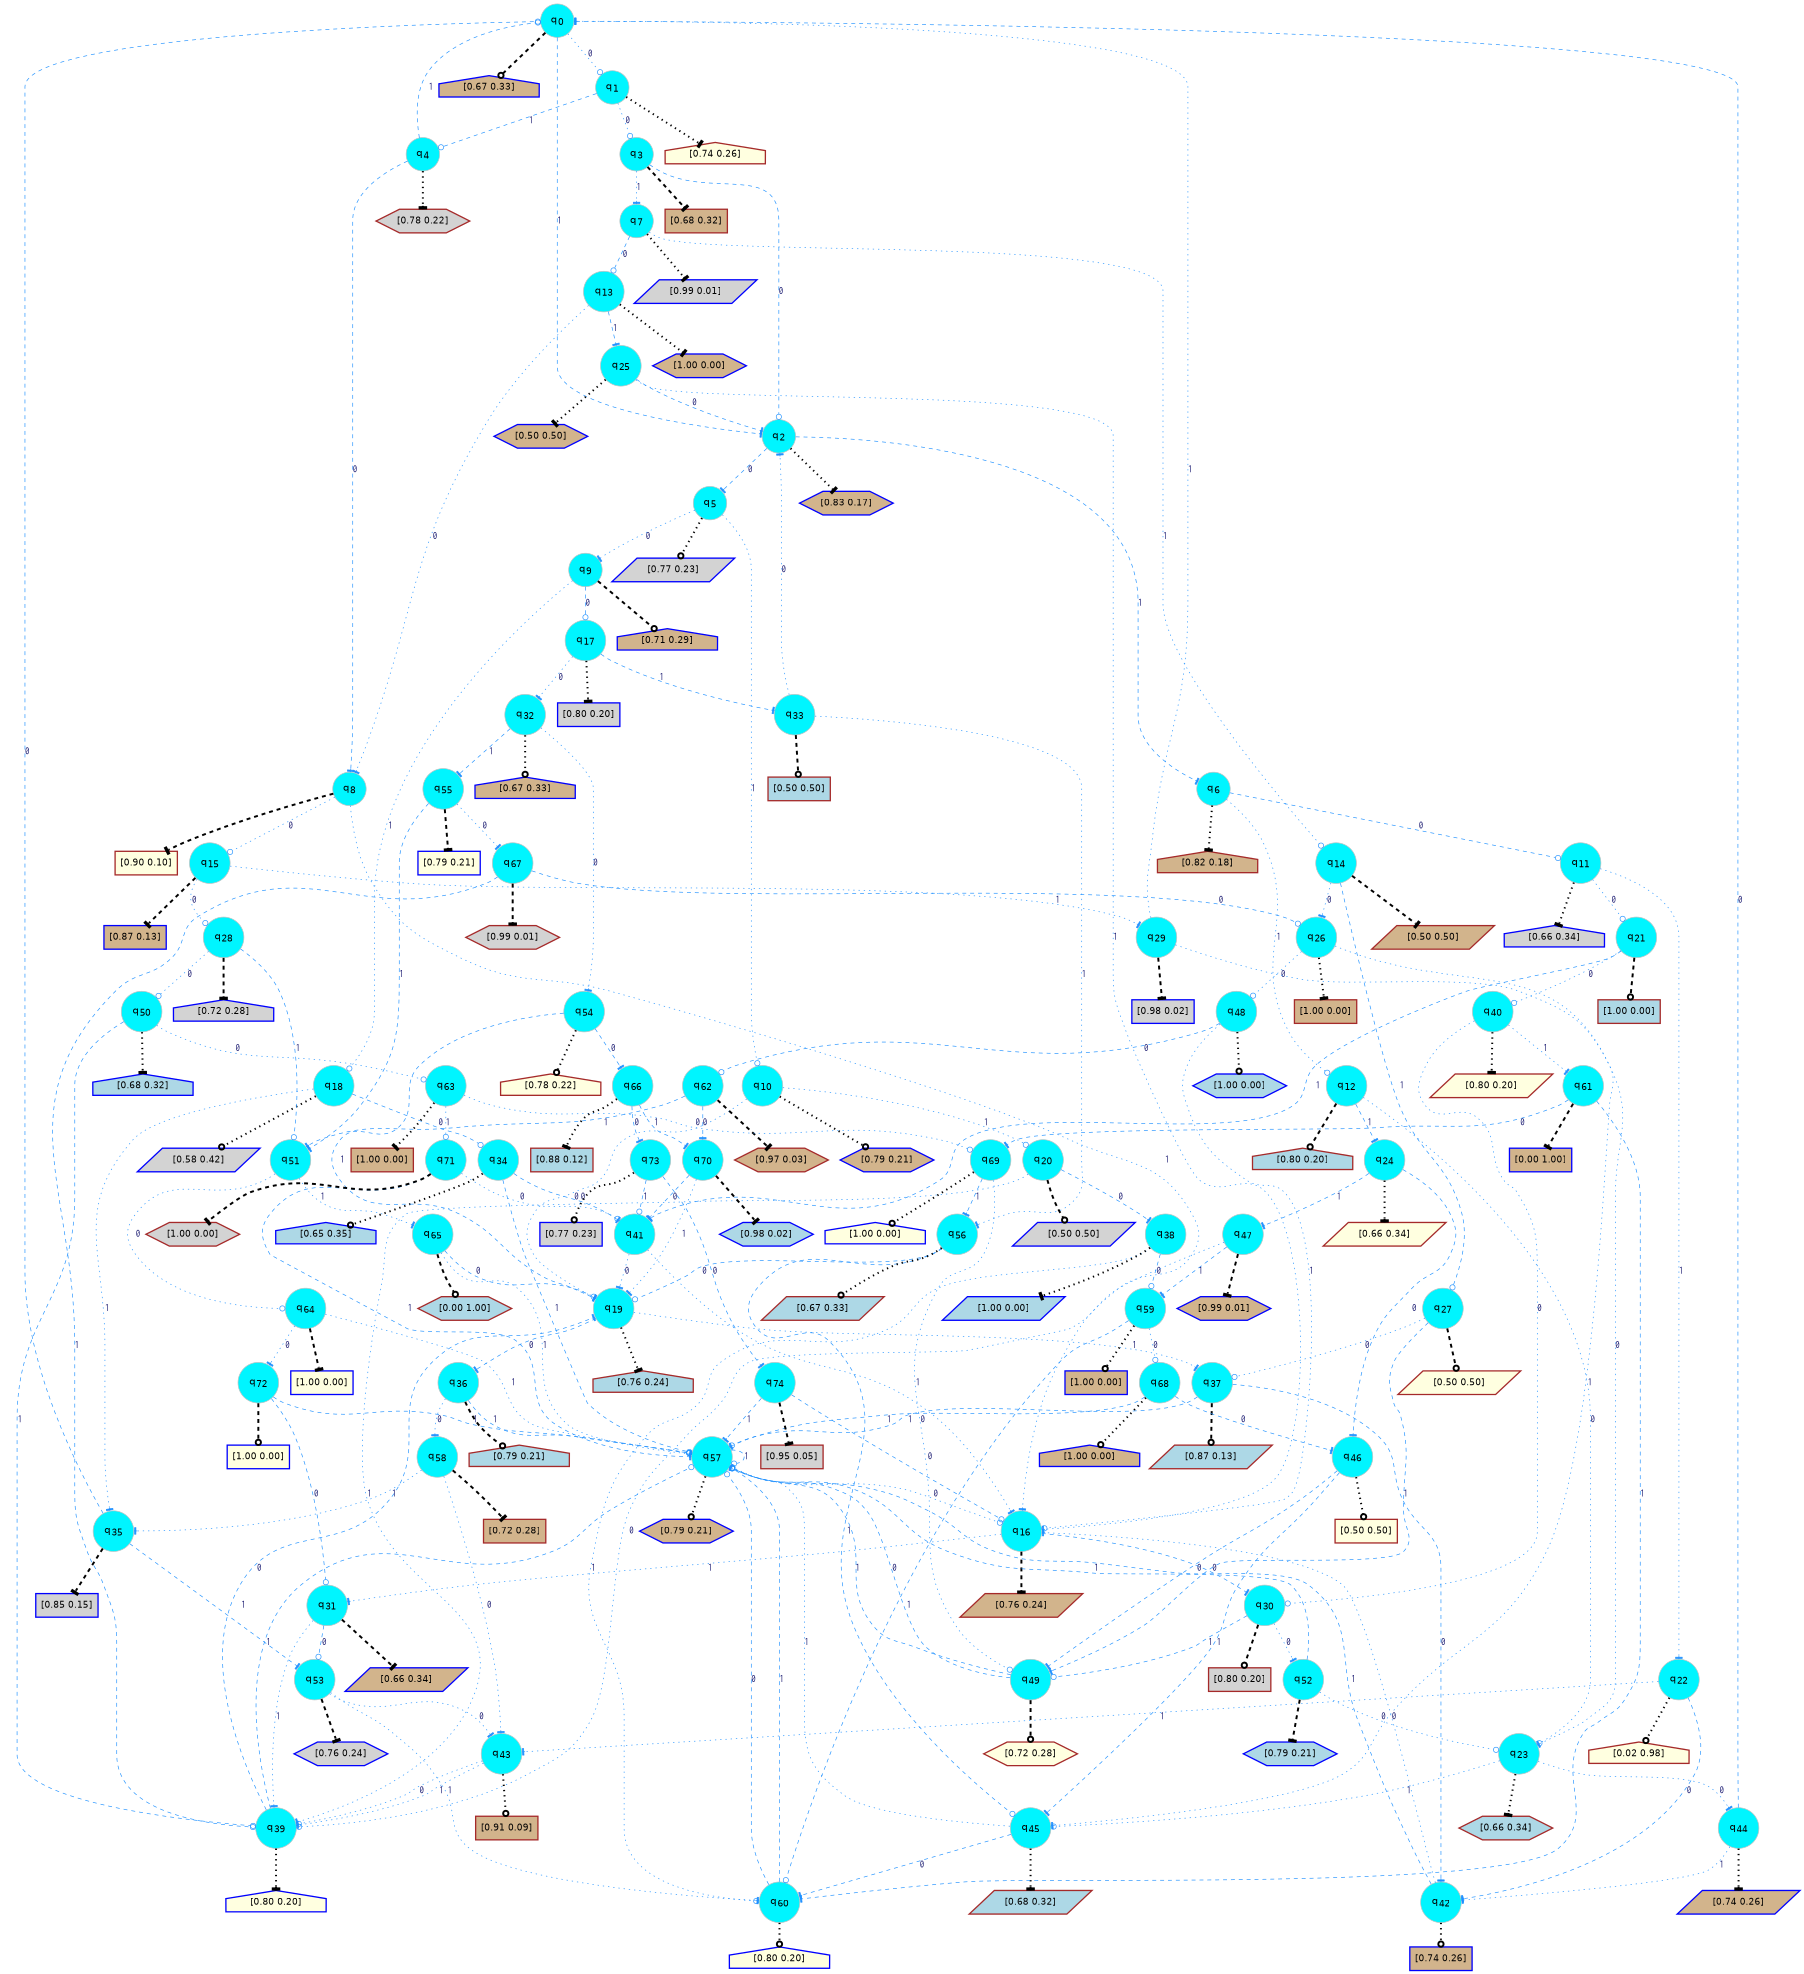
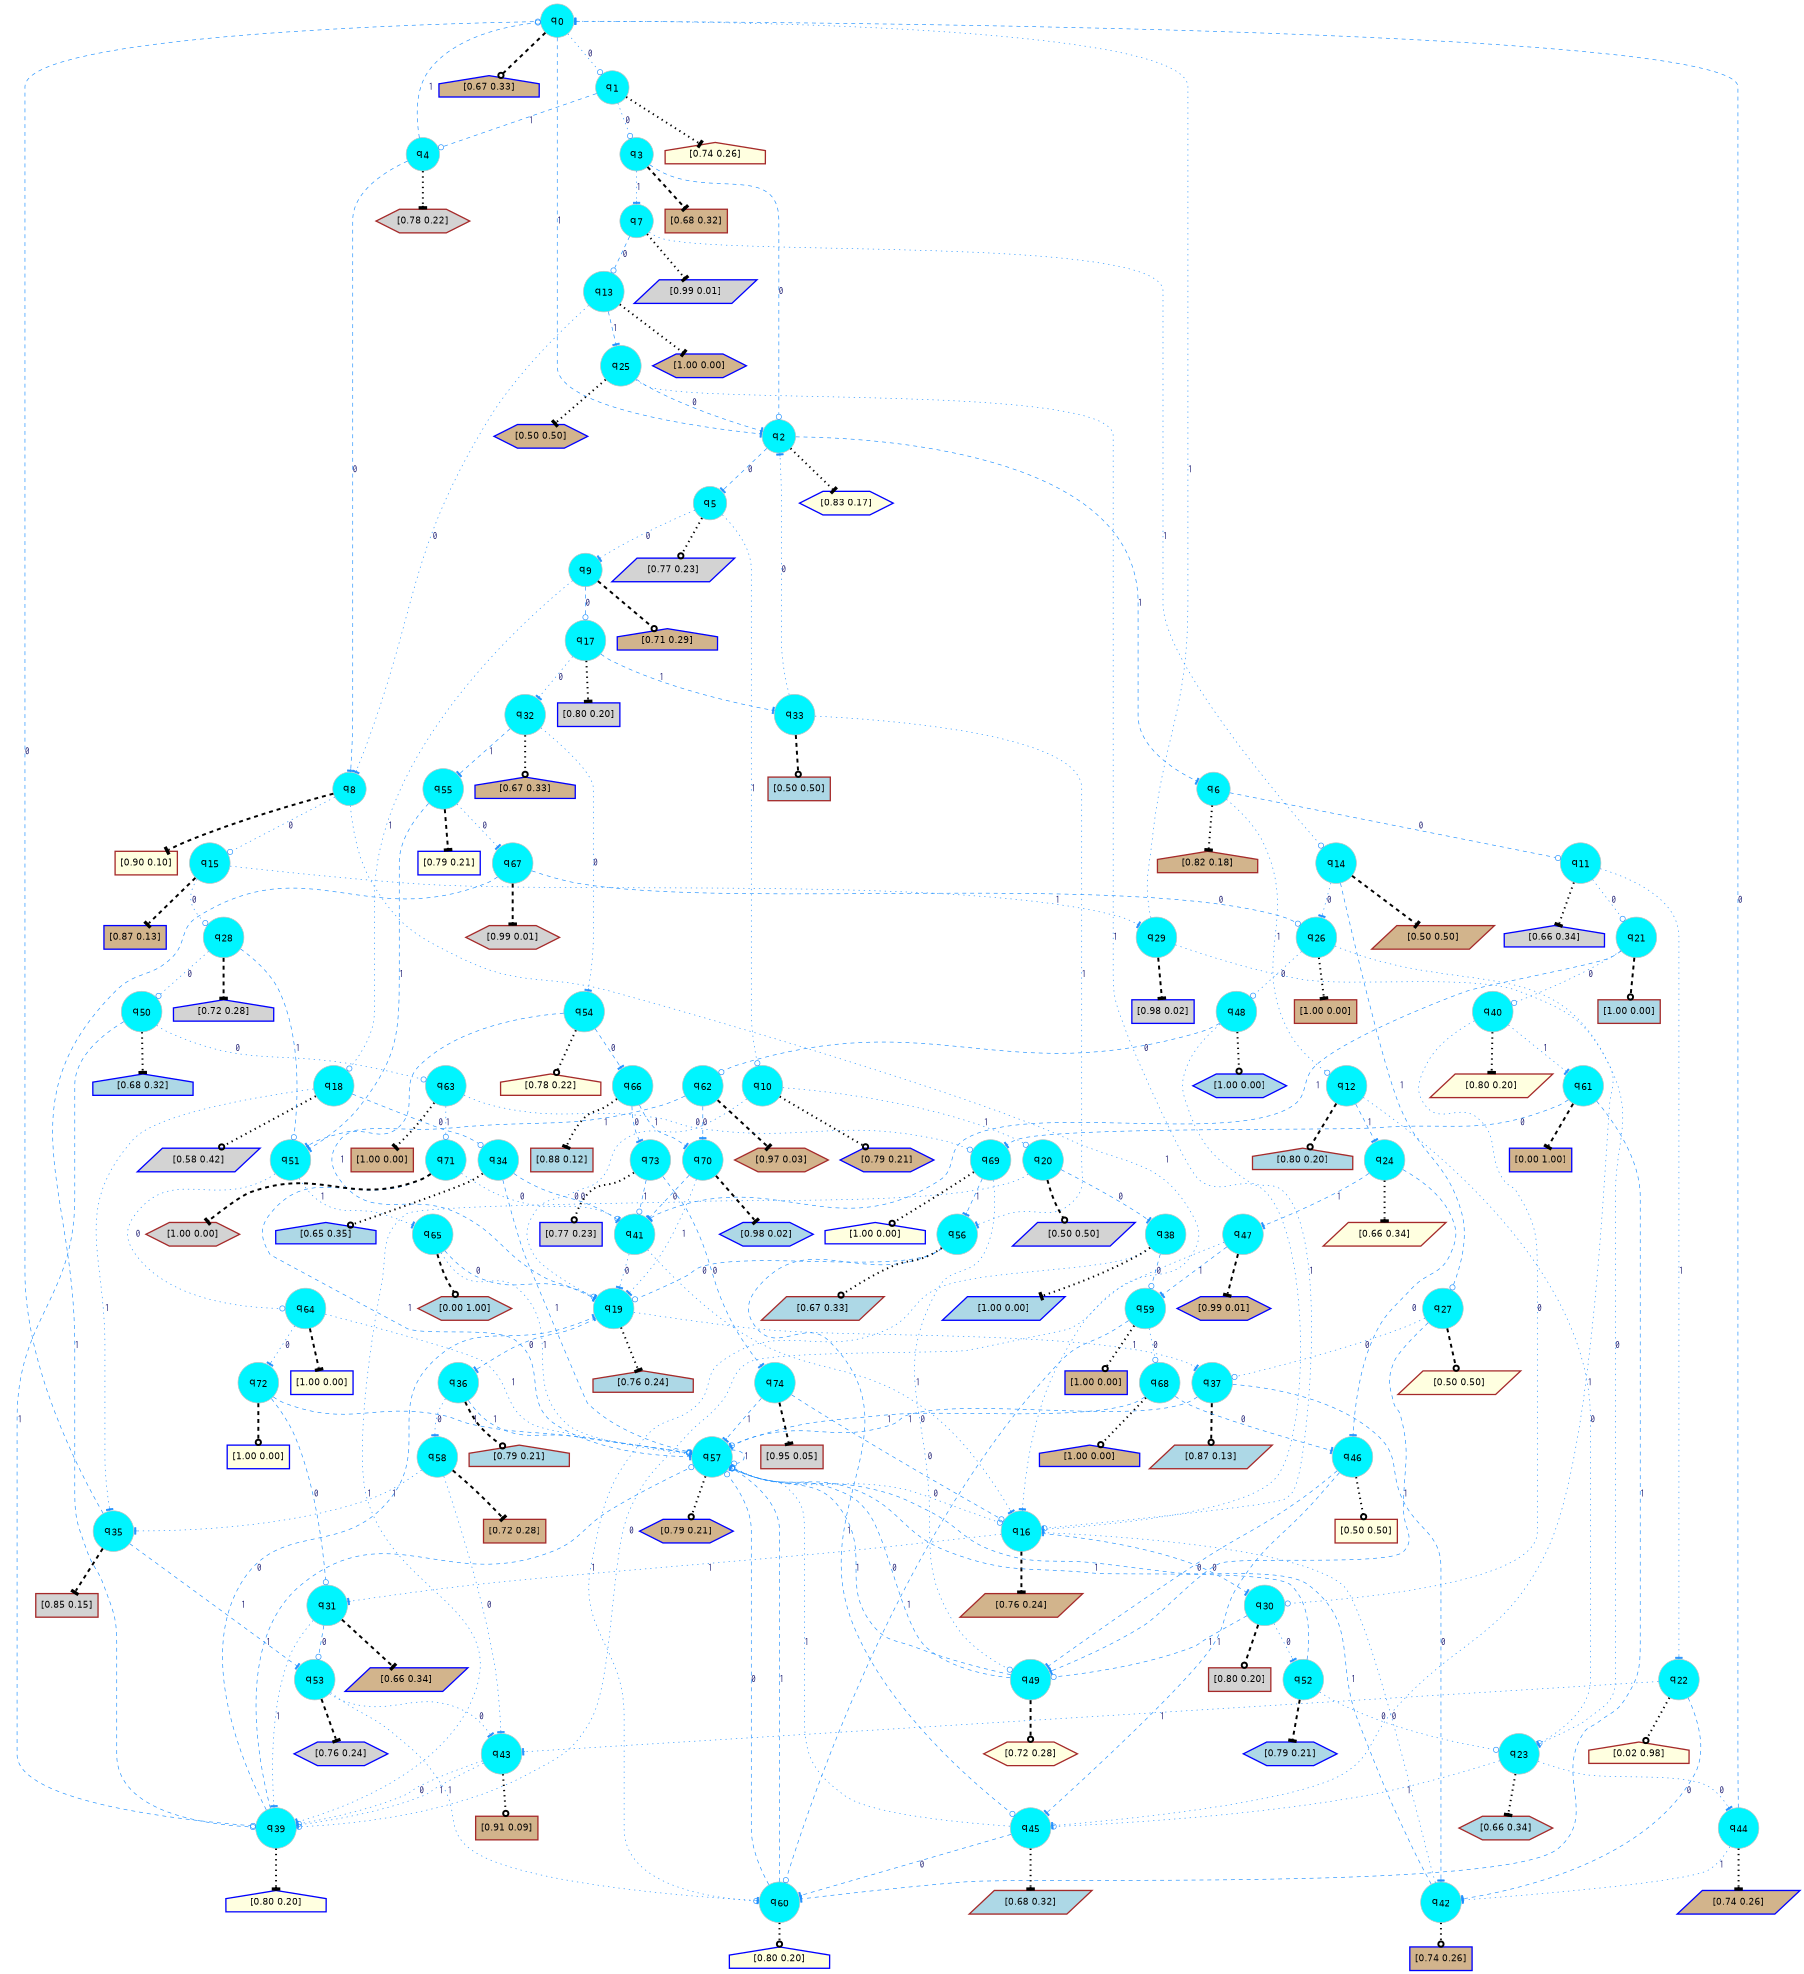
node "[0.83 0.17]": fillcolor tan -> lightyellow
node "[0.85 0.15]": color blue -> brown
